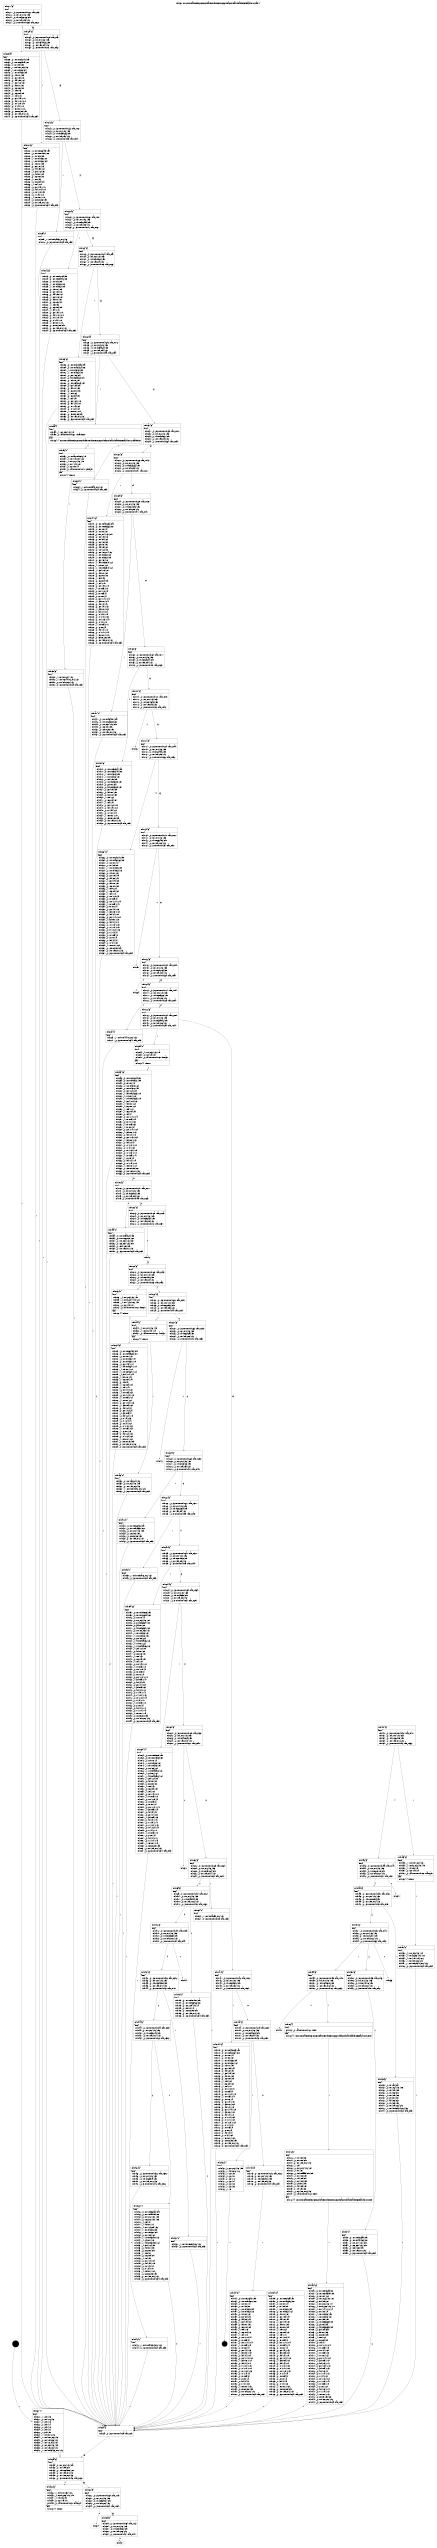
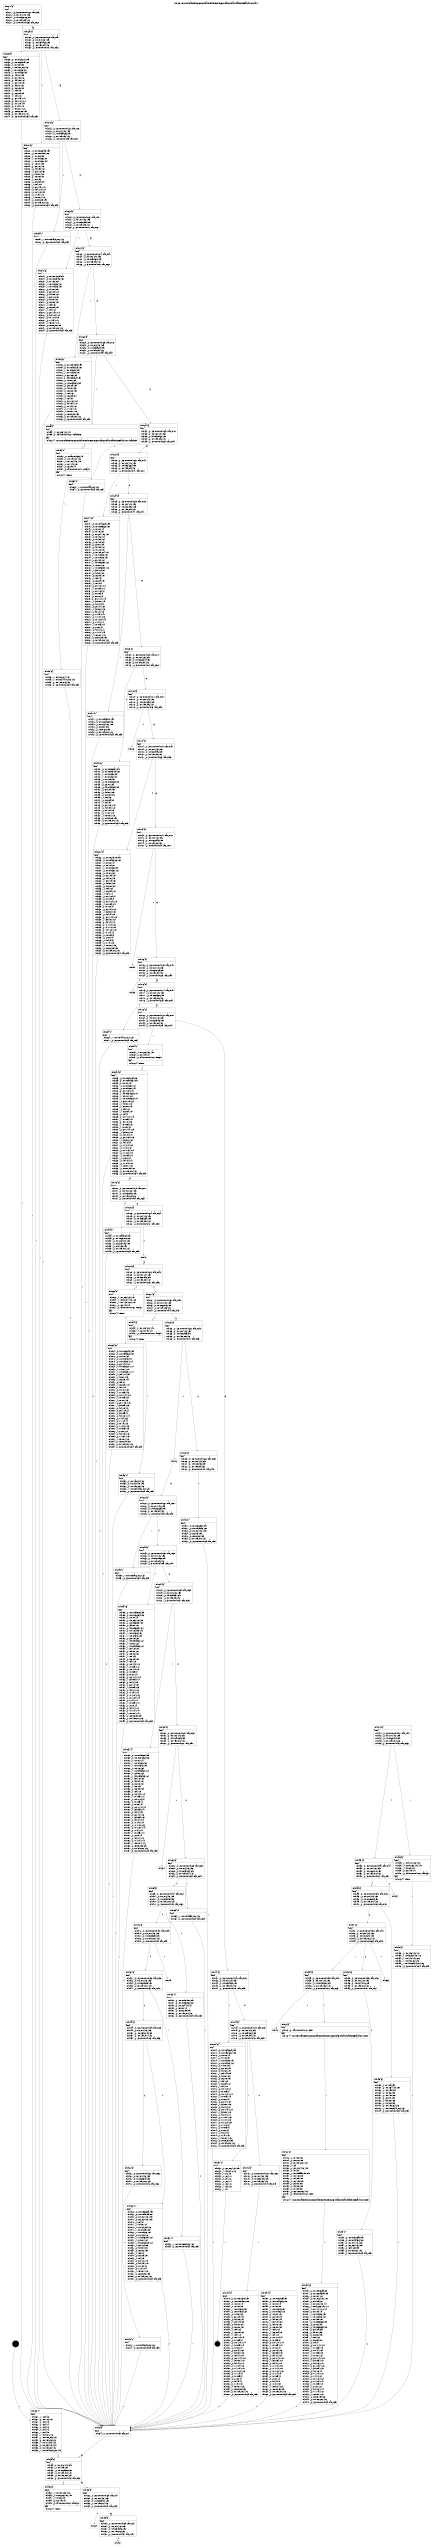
edge "0x401869 [25]" -> "0x401882 [25]": now "0x402473" -> "0x401882 [25]"
